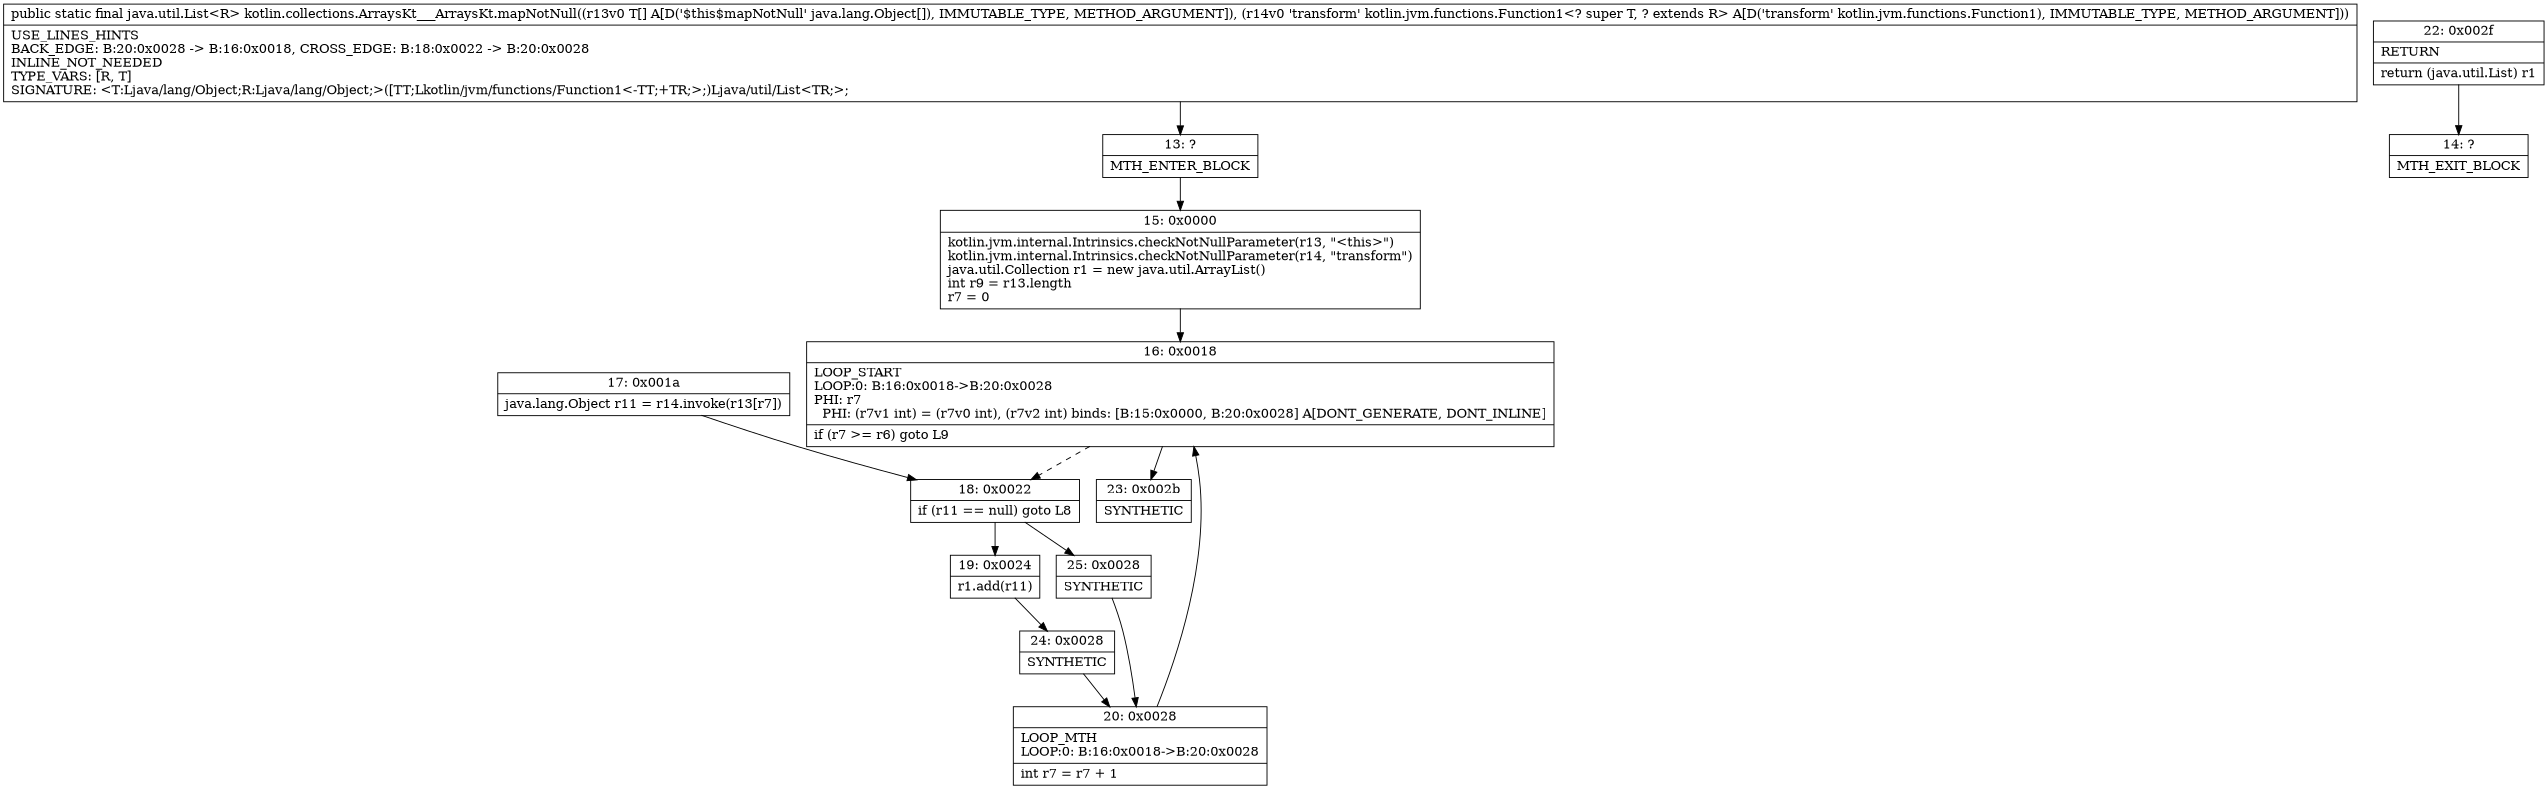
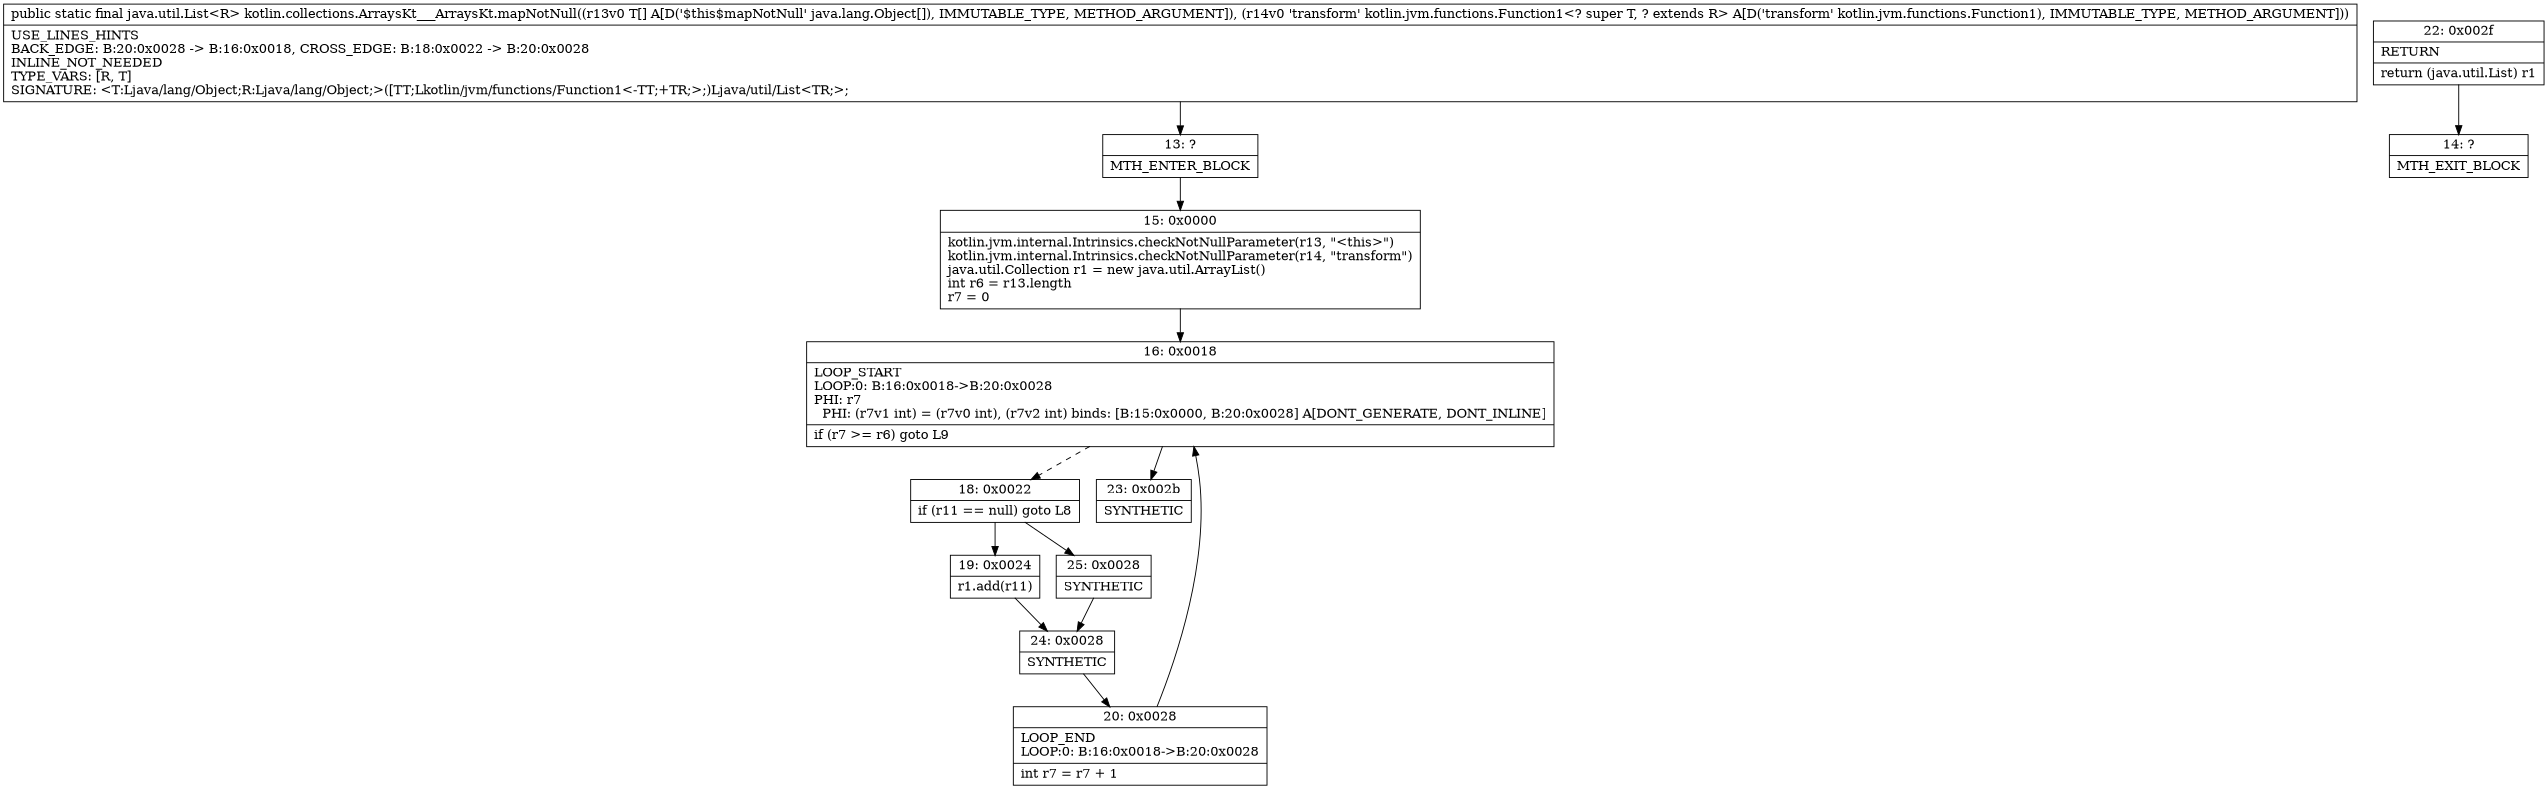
node "15: 0x0000": text "int r9 = r13.length" -> "int r6 = r13.length"
node "17: 0x001a": removed
edge "25: 0x0028" -> "20: 0x0028": now "25: 0x0028" -> "24: 0x0028"
node "20: 0x0028": text "LOOP_MTH" -> "LOOP_END"
